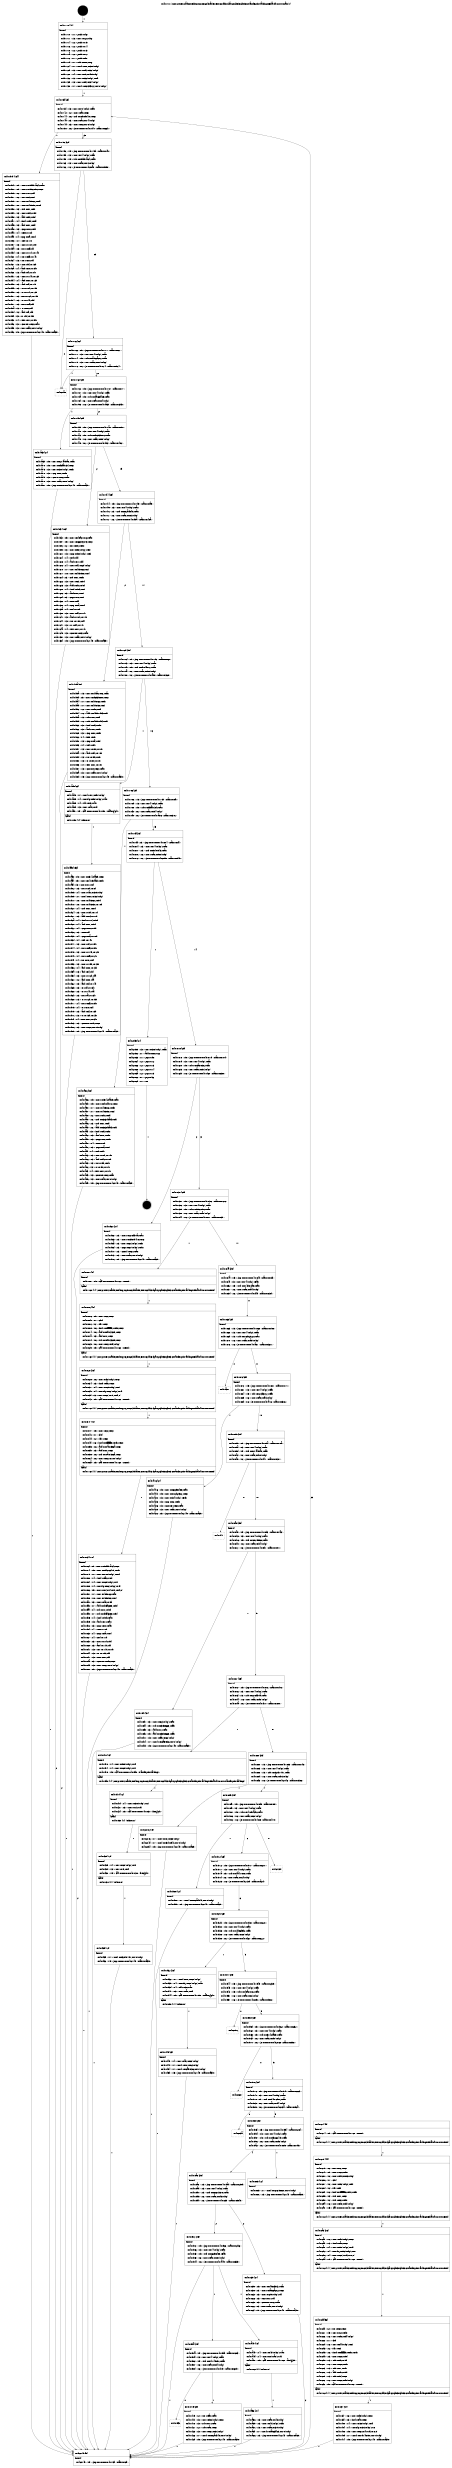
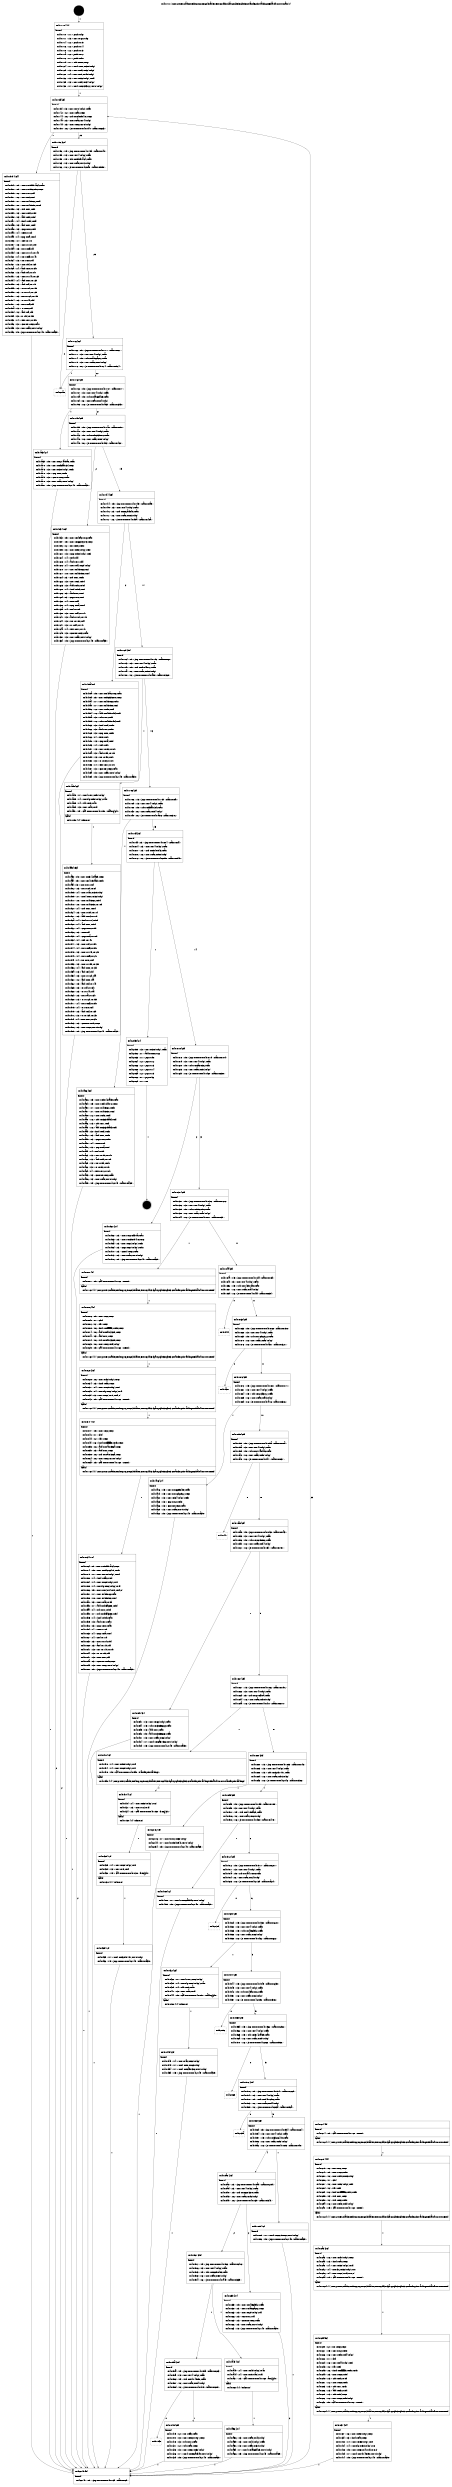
node "0x401f4d": added
edge "0x4018f9 [25]" -> "0x40213d": now "0x401912 [25]" -> "0x40213d"
edge "0x4019c1 [25]" -> "0x402149 [5]": now "0x401ee5 [12]" -> "0x402149 [5]"
